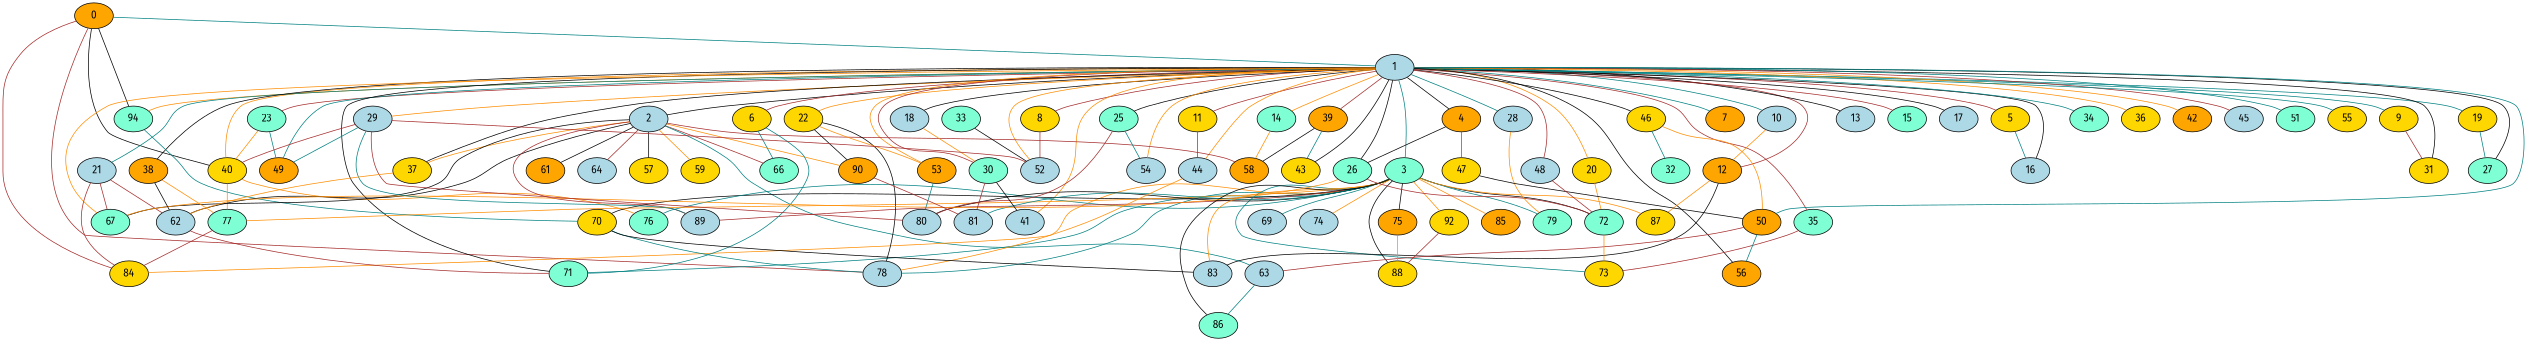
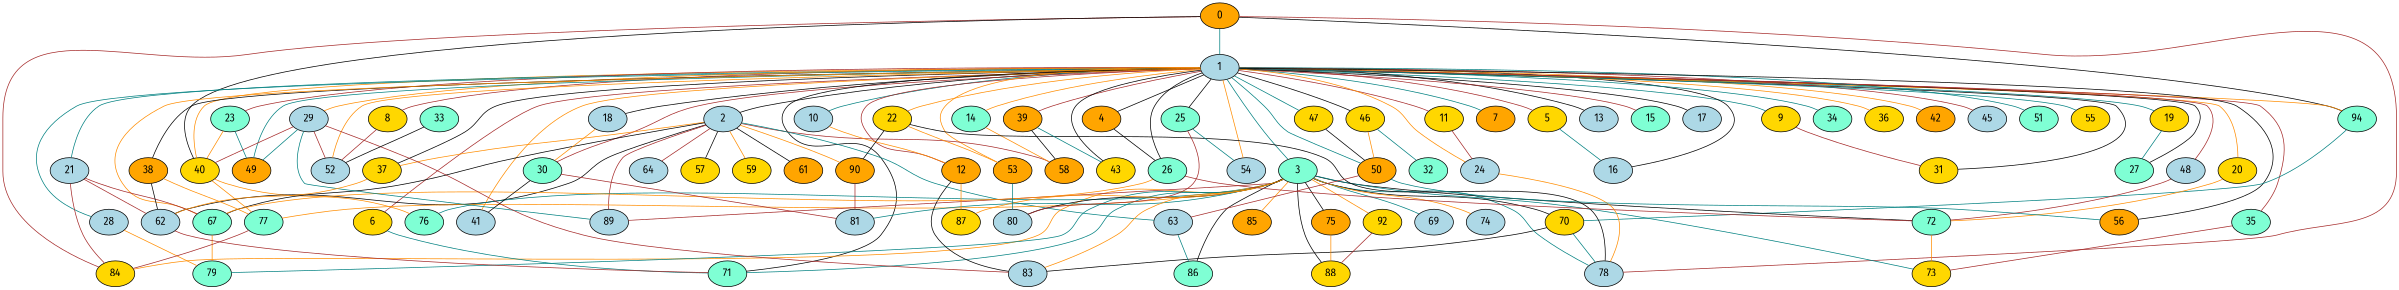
edge "4" -- "47": now "1" -- "47"
node "66": removed
node "44": label "44" -> "24"
edge "29" -- "80": now "29" -- "83"
edge "67" -- "79": added
